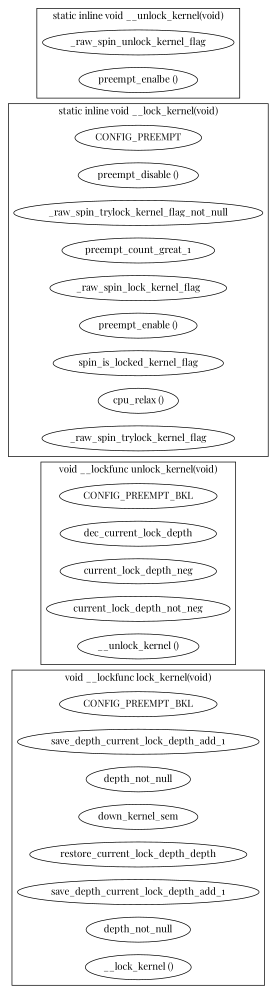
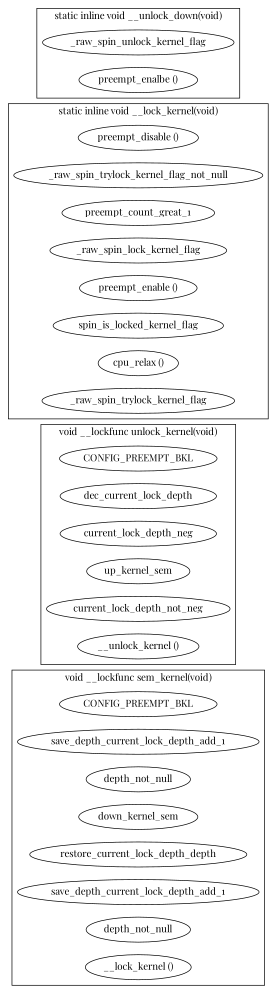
cluster "static inline void __unlock_kernel(void)": label "static inline void __unlock_kernel(void)" -> "static inline void __unlock_down(void)"
node "CONFIG_PREEMPT": removed
node "up_kernel_sem": added
cluster "void __lockfunc lock_kernel(void)": label "void __lockfunc lock_kernel(void)" -> "void __lockfunc sem_kernel(void)"
